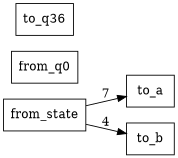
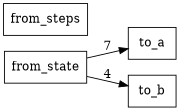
node "to_q36": removed
node "from_steps": added
node "from_q0": removed
